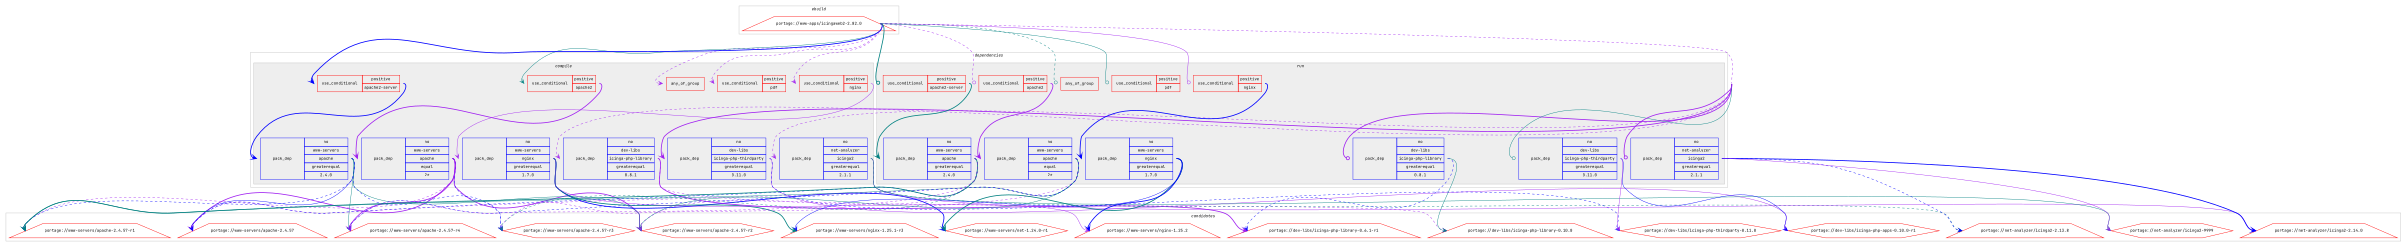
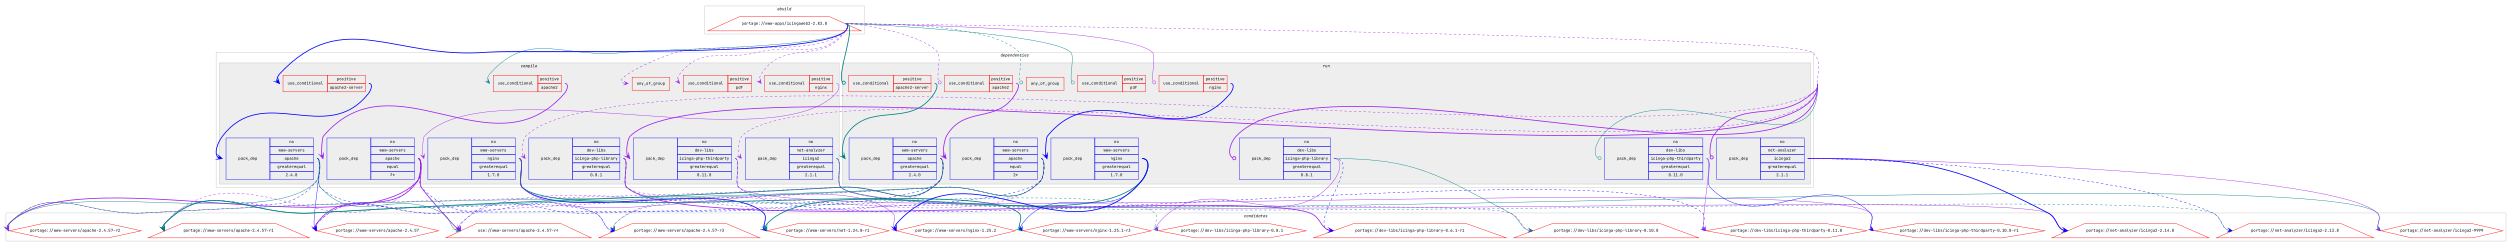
node "portage://www-servers/apache-2.4.57": shape trapezium -> hexagon
node "portage://www-servers/apache-2.4.57-r4": label "portage://www-servers/apache-2.4.57-r4" -> "use://www-servers/apache-2.4.57-r4"
node "portage://www-servers/apache-2.4.57-r3": shape hexagon -> trapezium
node "portage://www-servers/nginx-1.25.1-r3": shape trapezium -> hexagon
node "portage://www-servers/nginx-1.25.2": shape trapezium -> hexagon
node "portage://dev-libs/icinga-php-library-0.8.1": added
node "portage://dev-libs/icinga-php-apps-0.10.0-r1": label "portage://dev-libs/icinga-php-apps-0.10.0-r1" -> "portage://dev-libs/icinga-php-thirdparty-0.10.0-r1"
